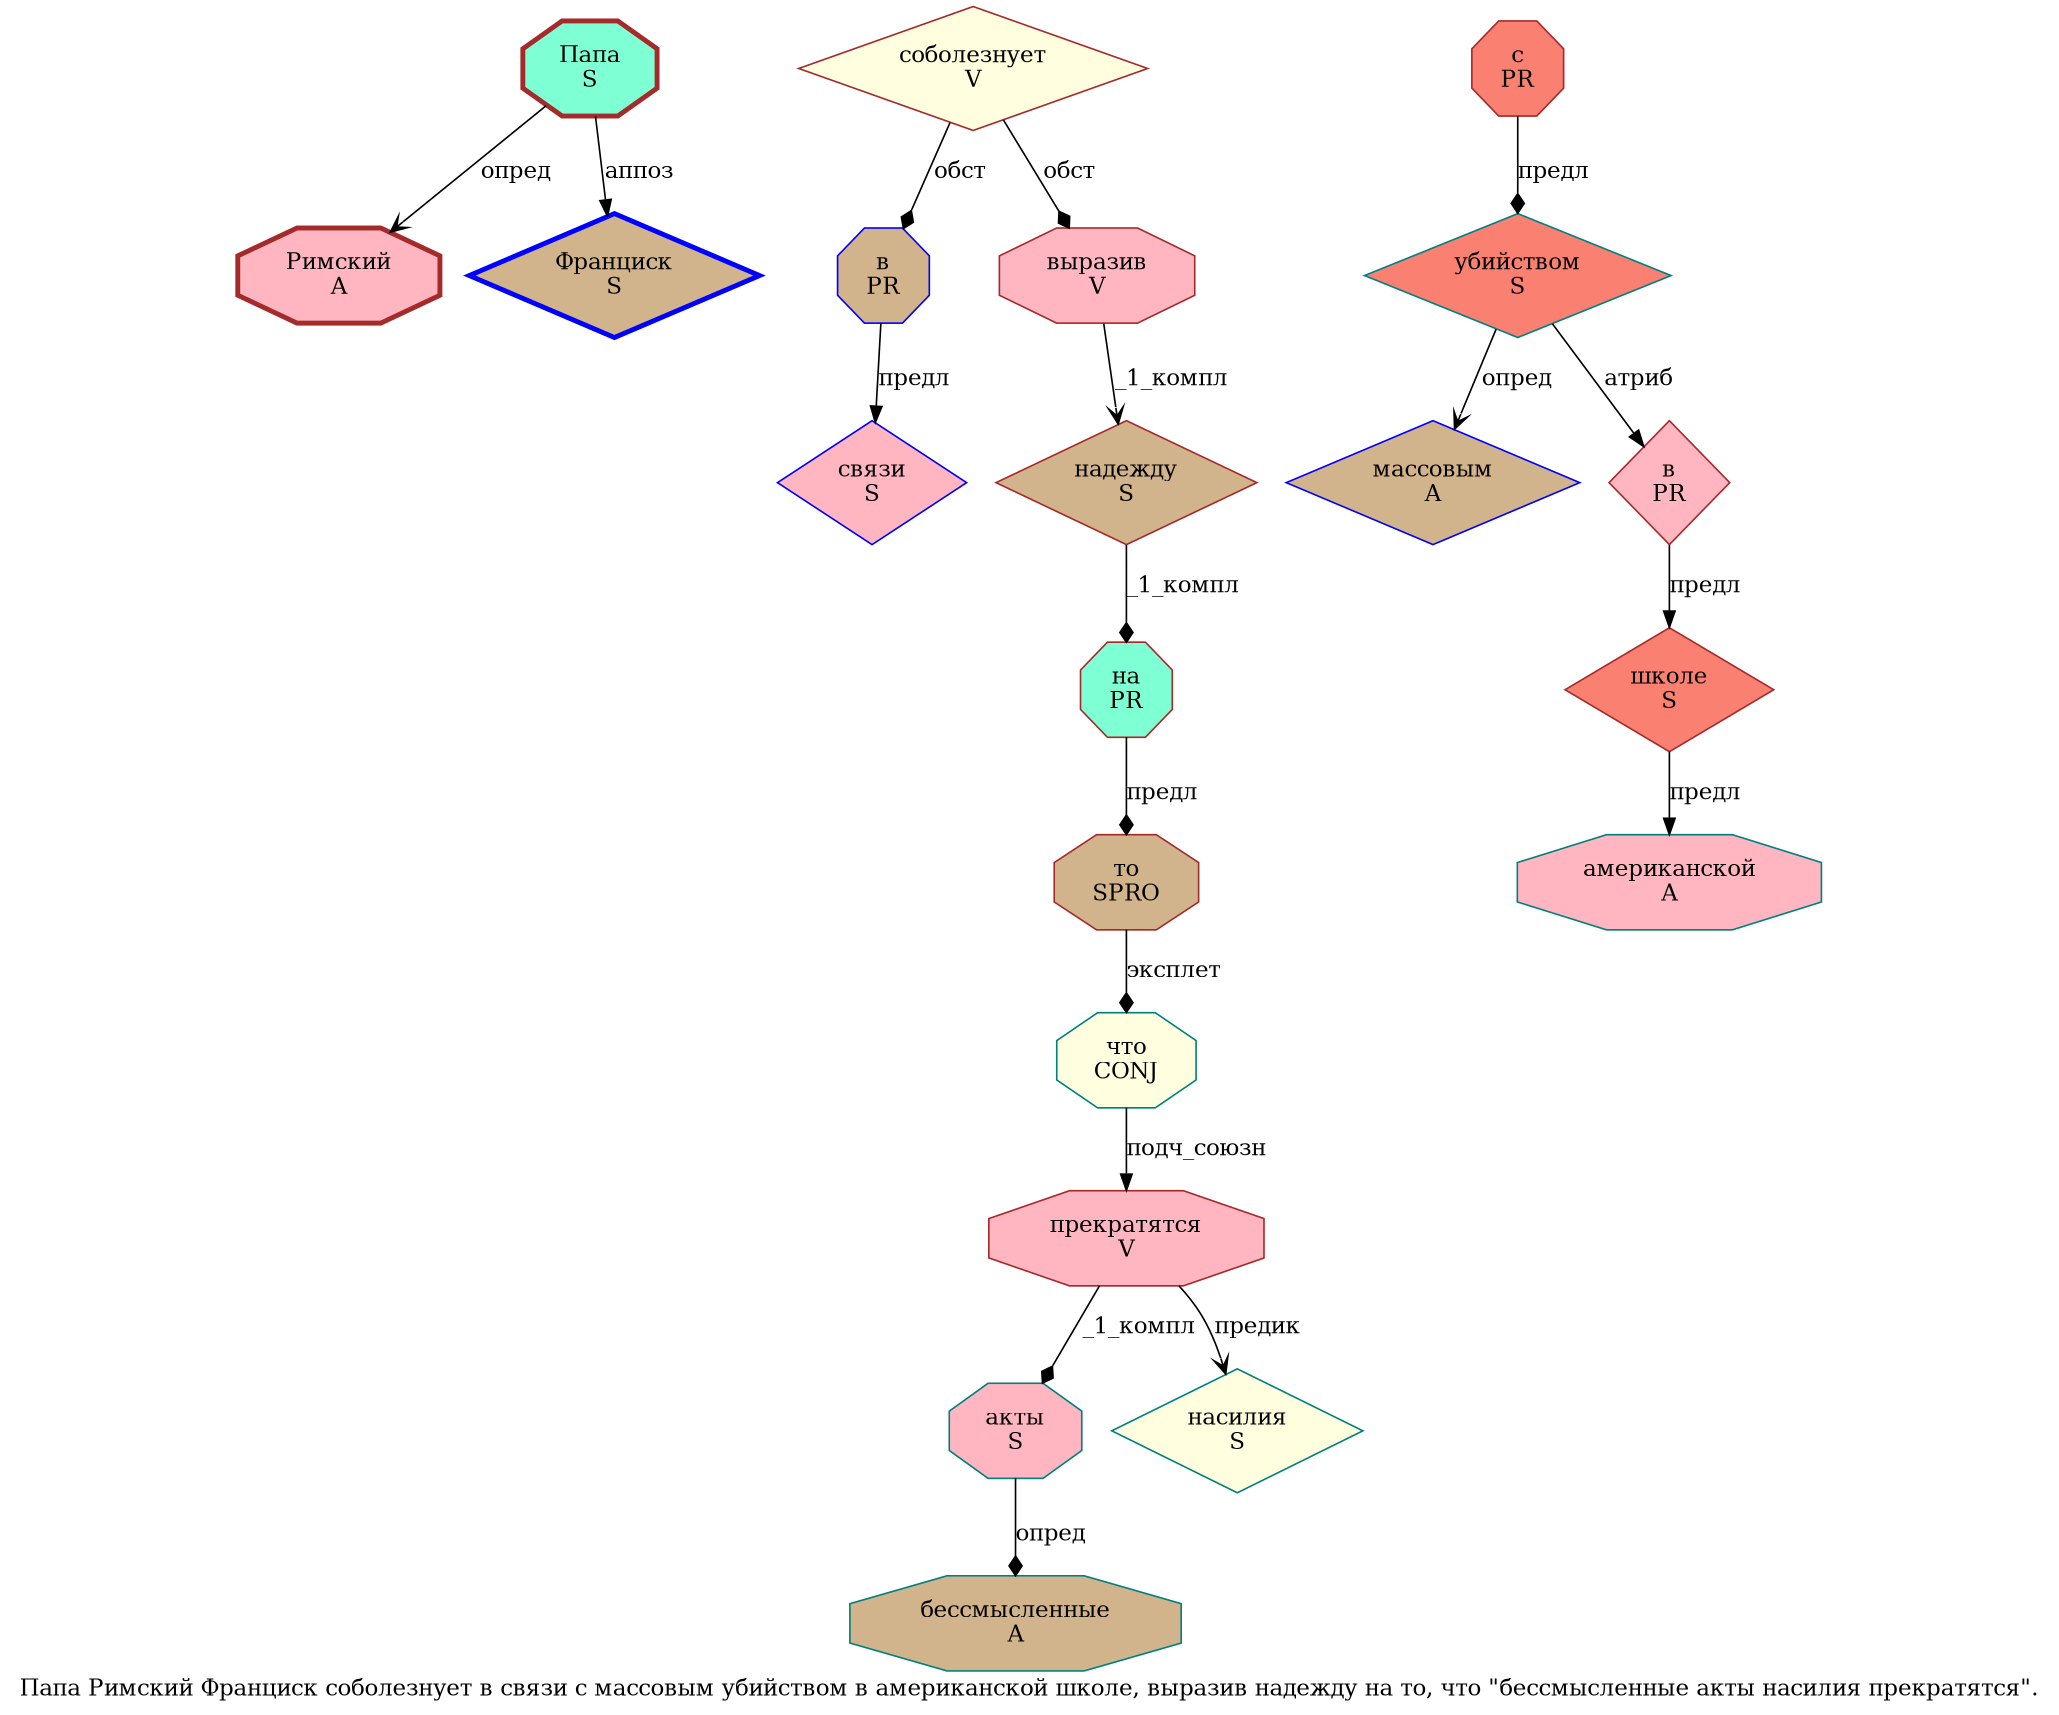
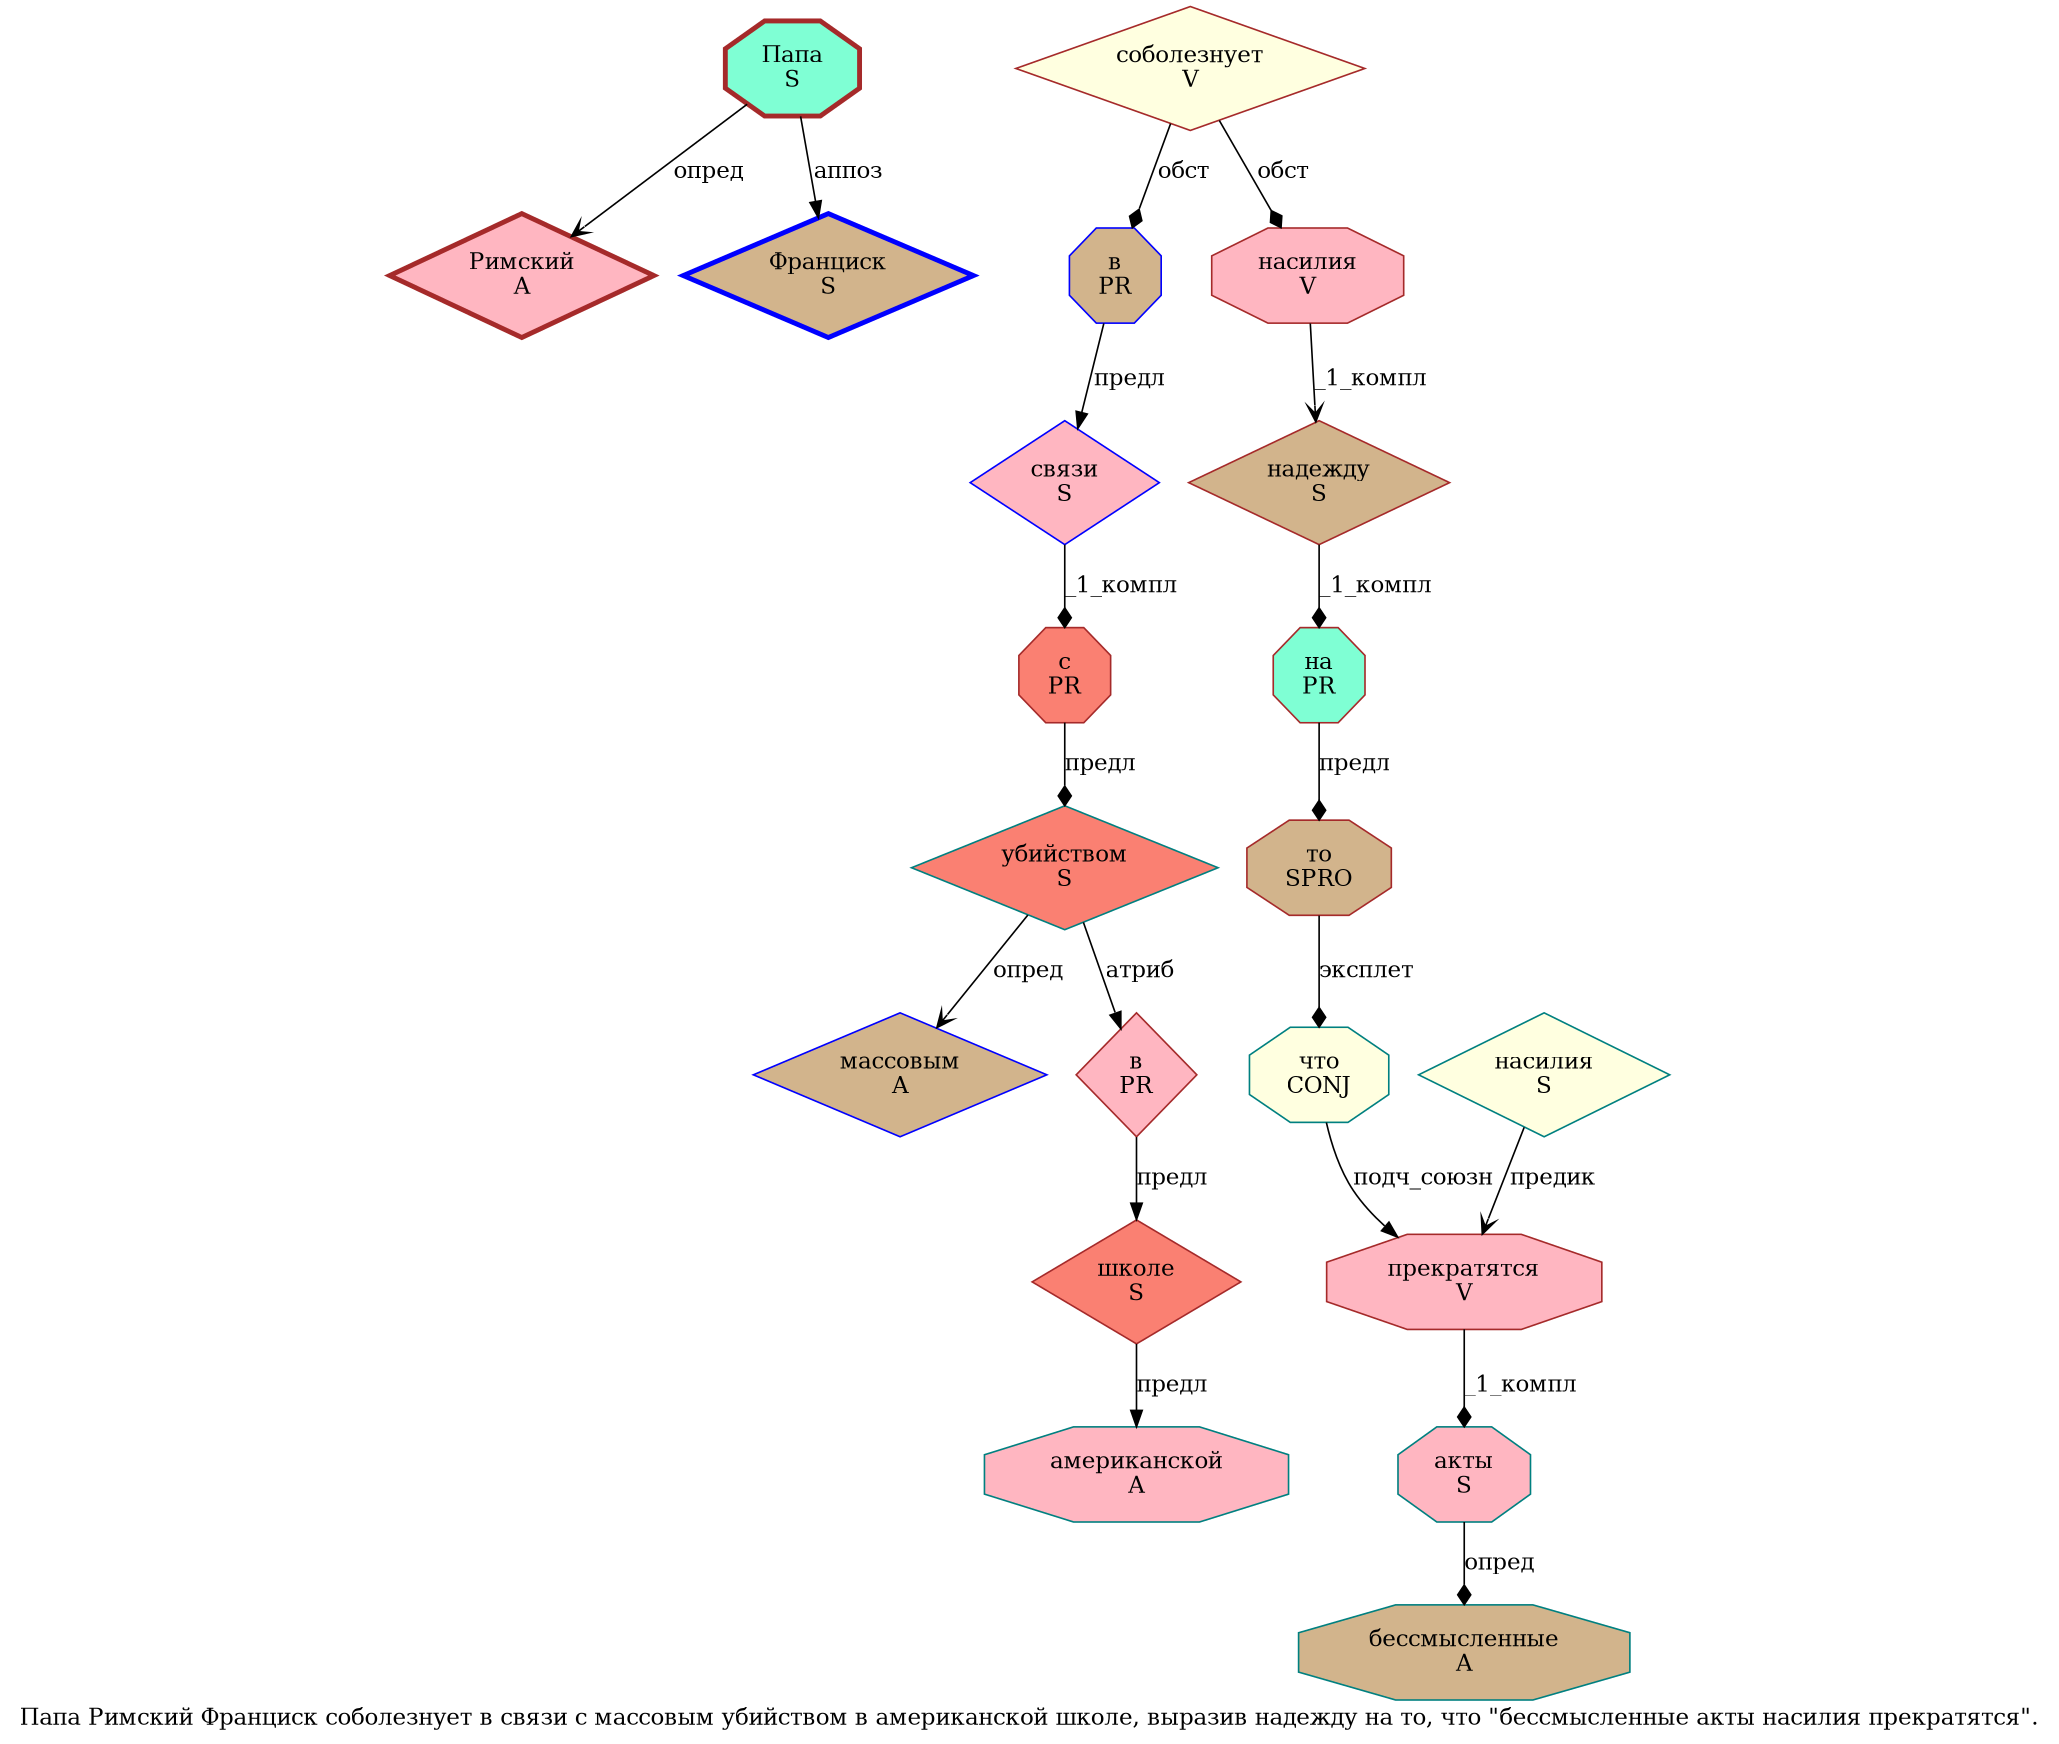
node "Римский A": shape octagon -> diamond
node "выразив V": label "выразив V" -> "насилия V"
edge "связи S" -> "с PR": added, label "_1_компл"
edge "прекратятся V" -> "насилия S": reversed
